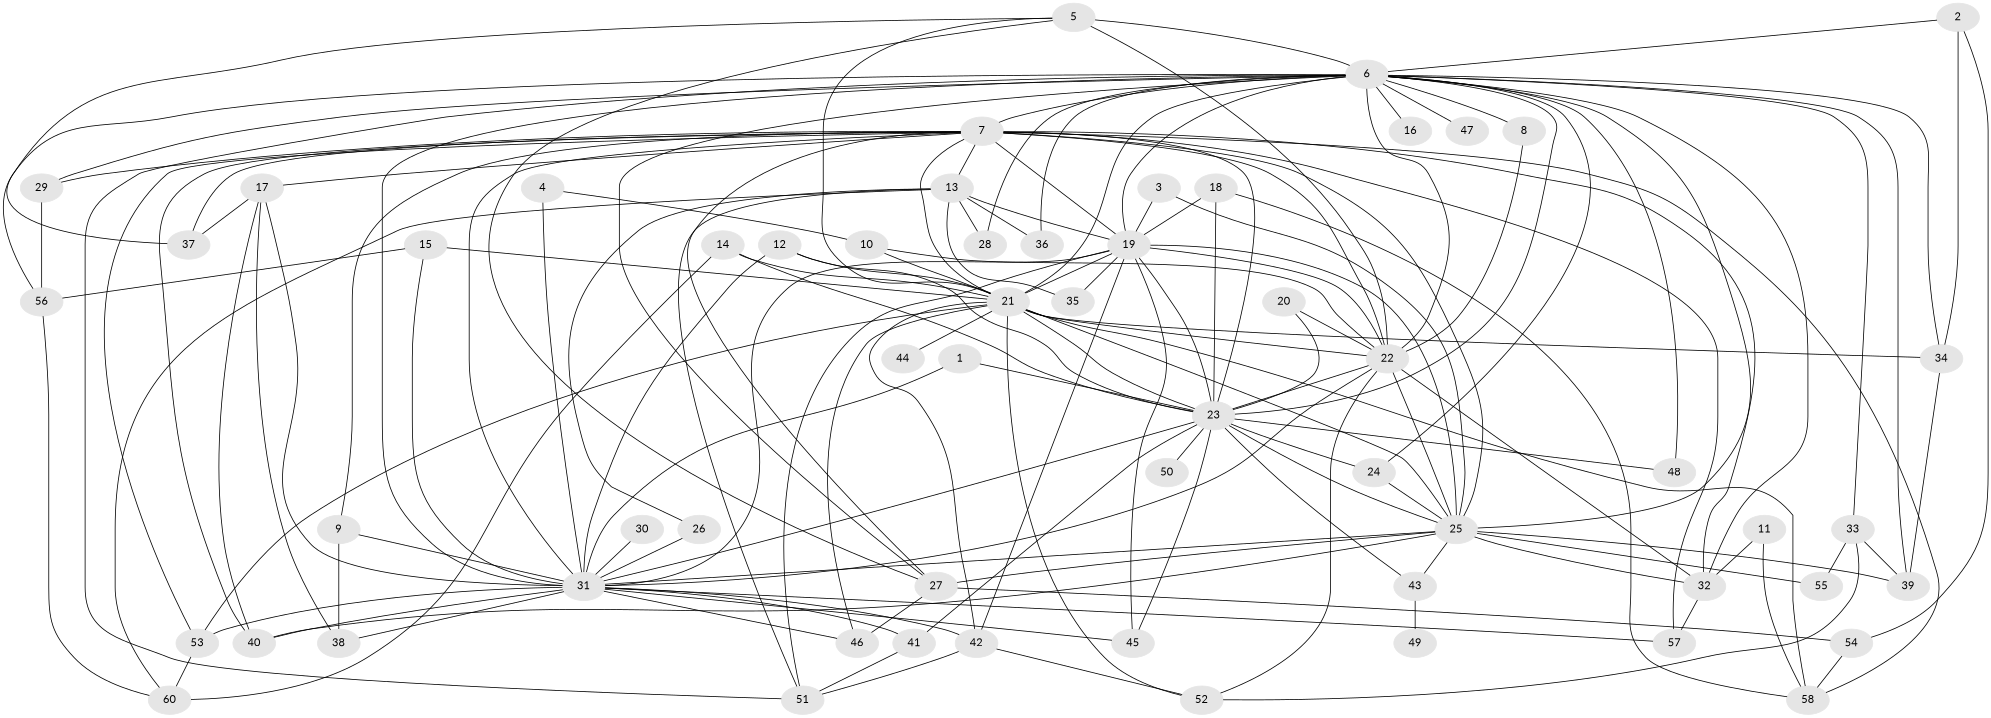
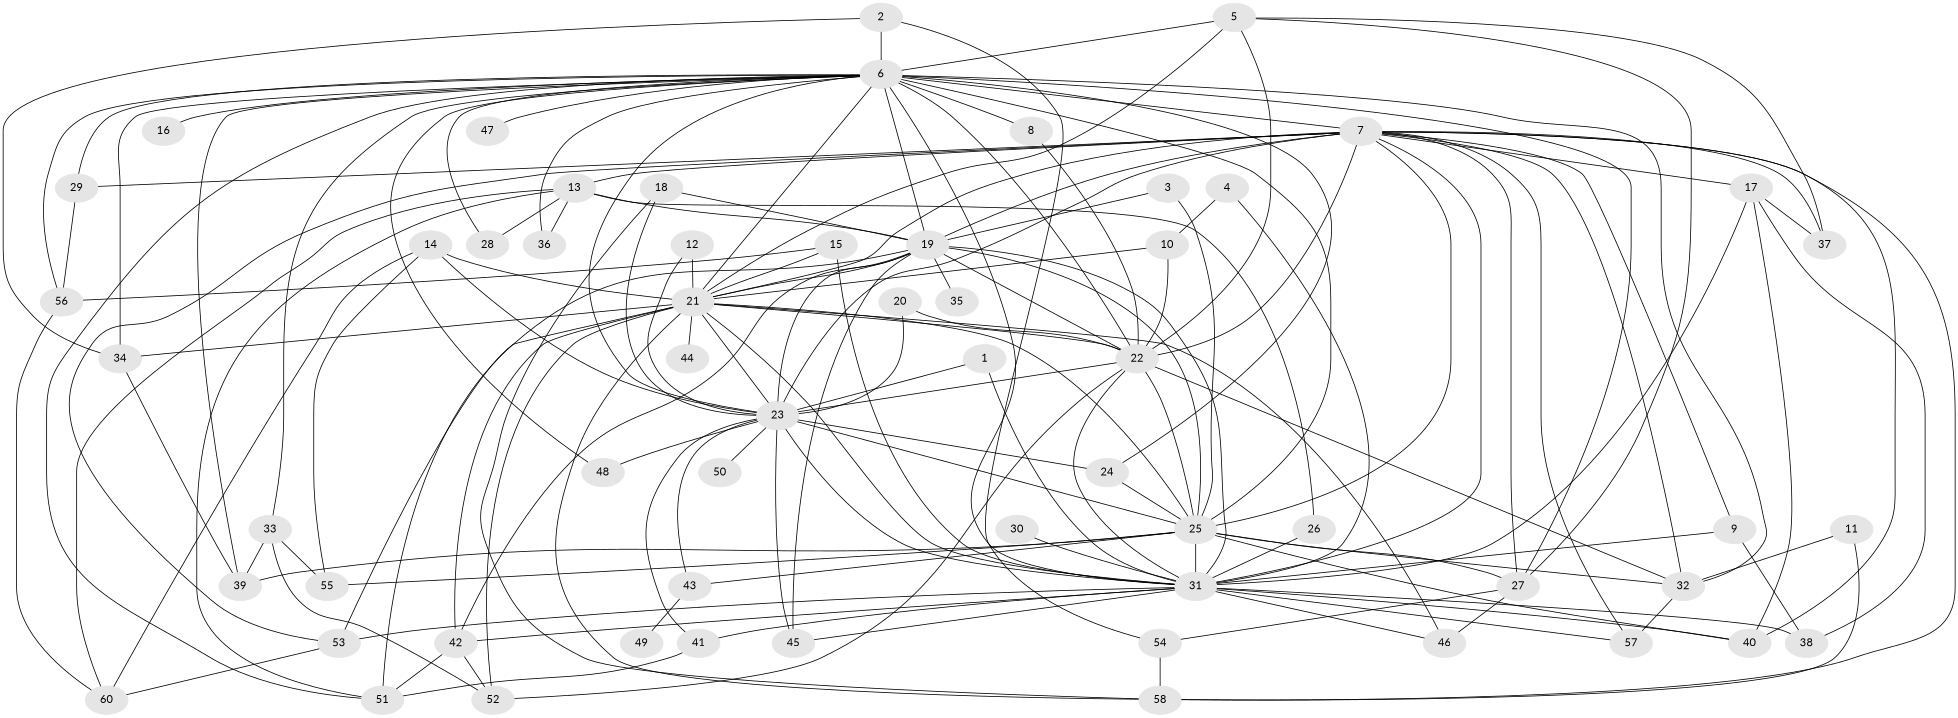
edge "13" -- "35": removed
edge "14" -- "55": added
edge "12" -- "31": now "21" -- "31"
